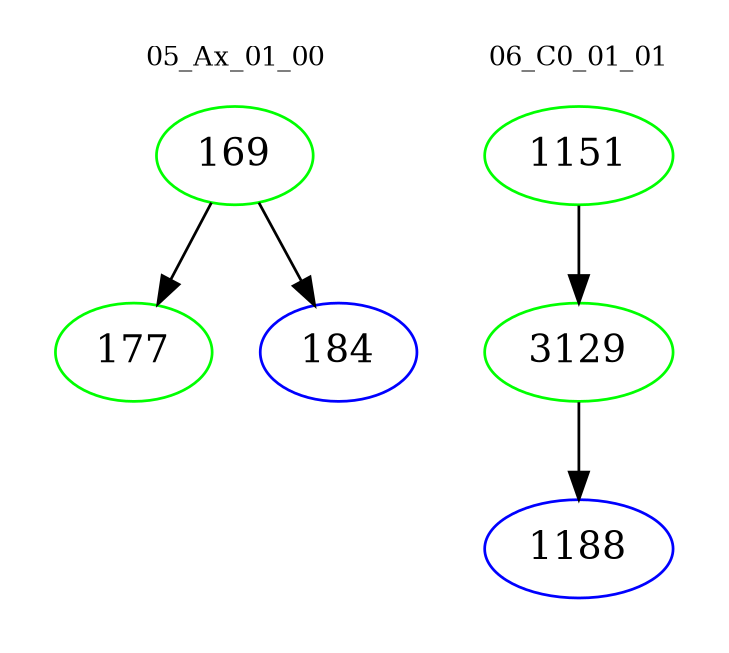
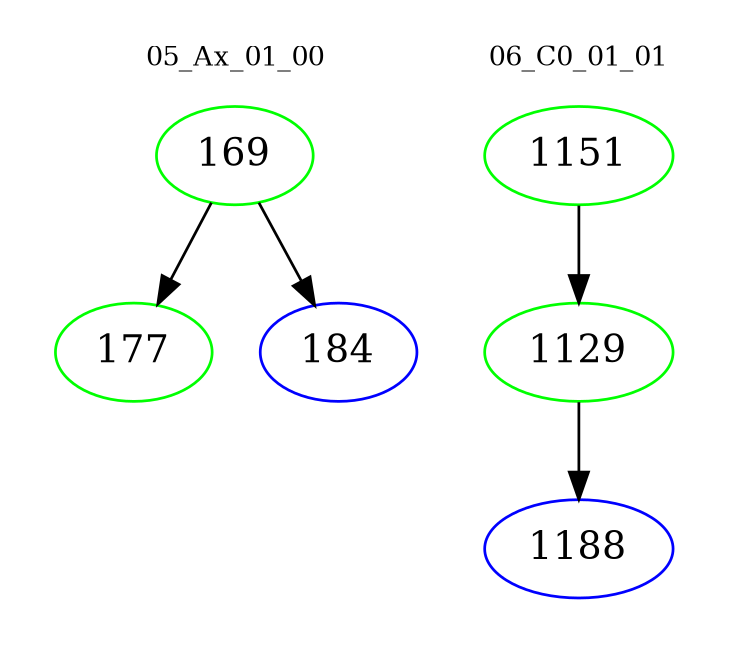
node "3129": label "3129" -> "1129"
